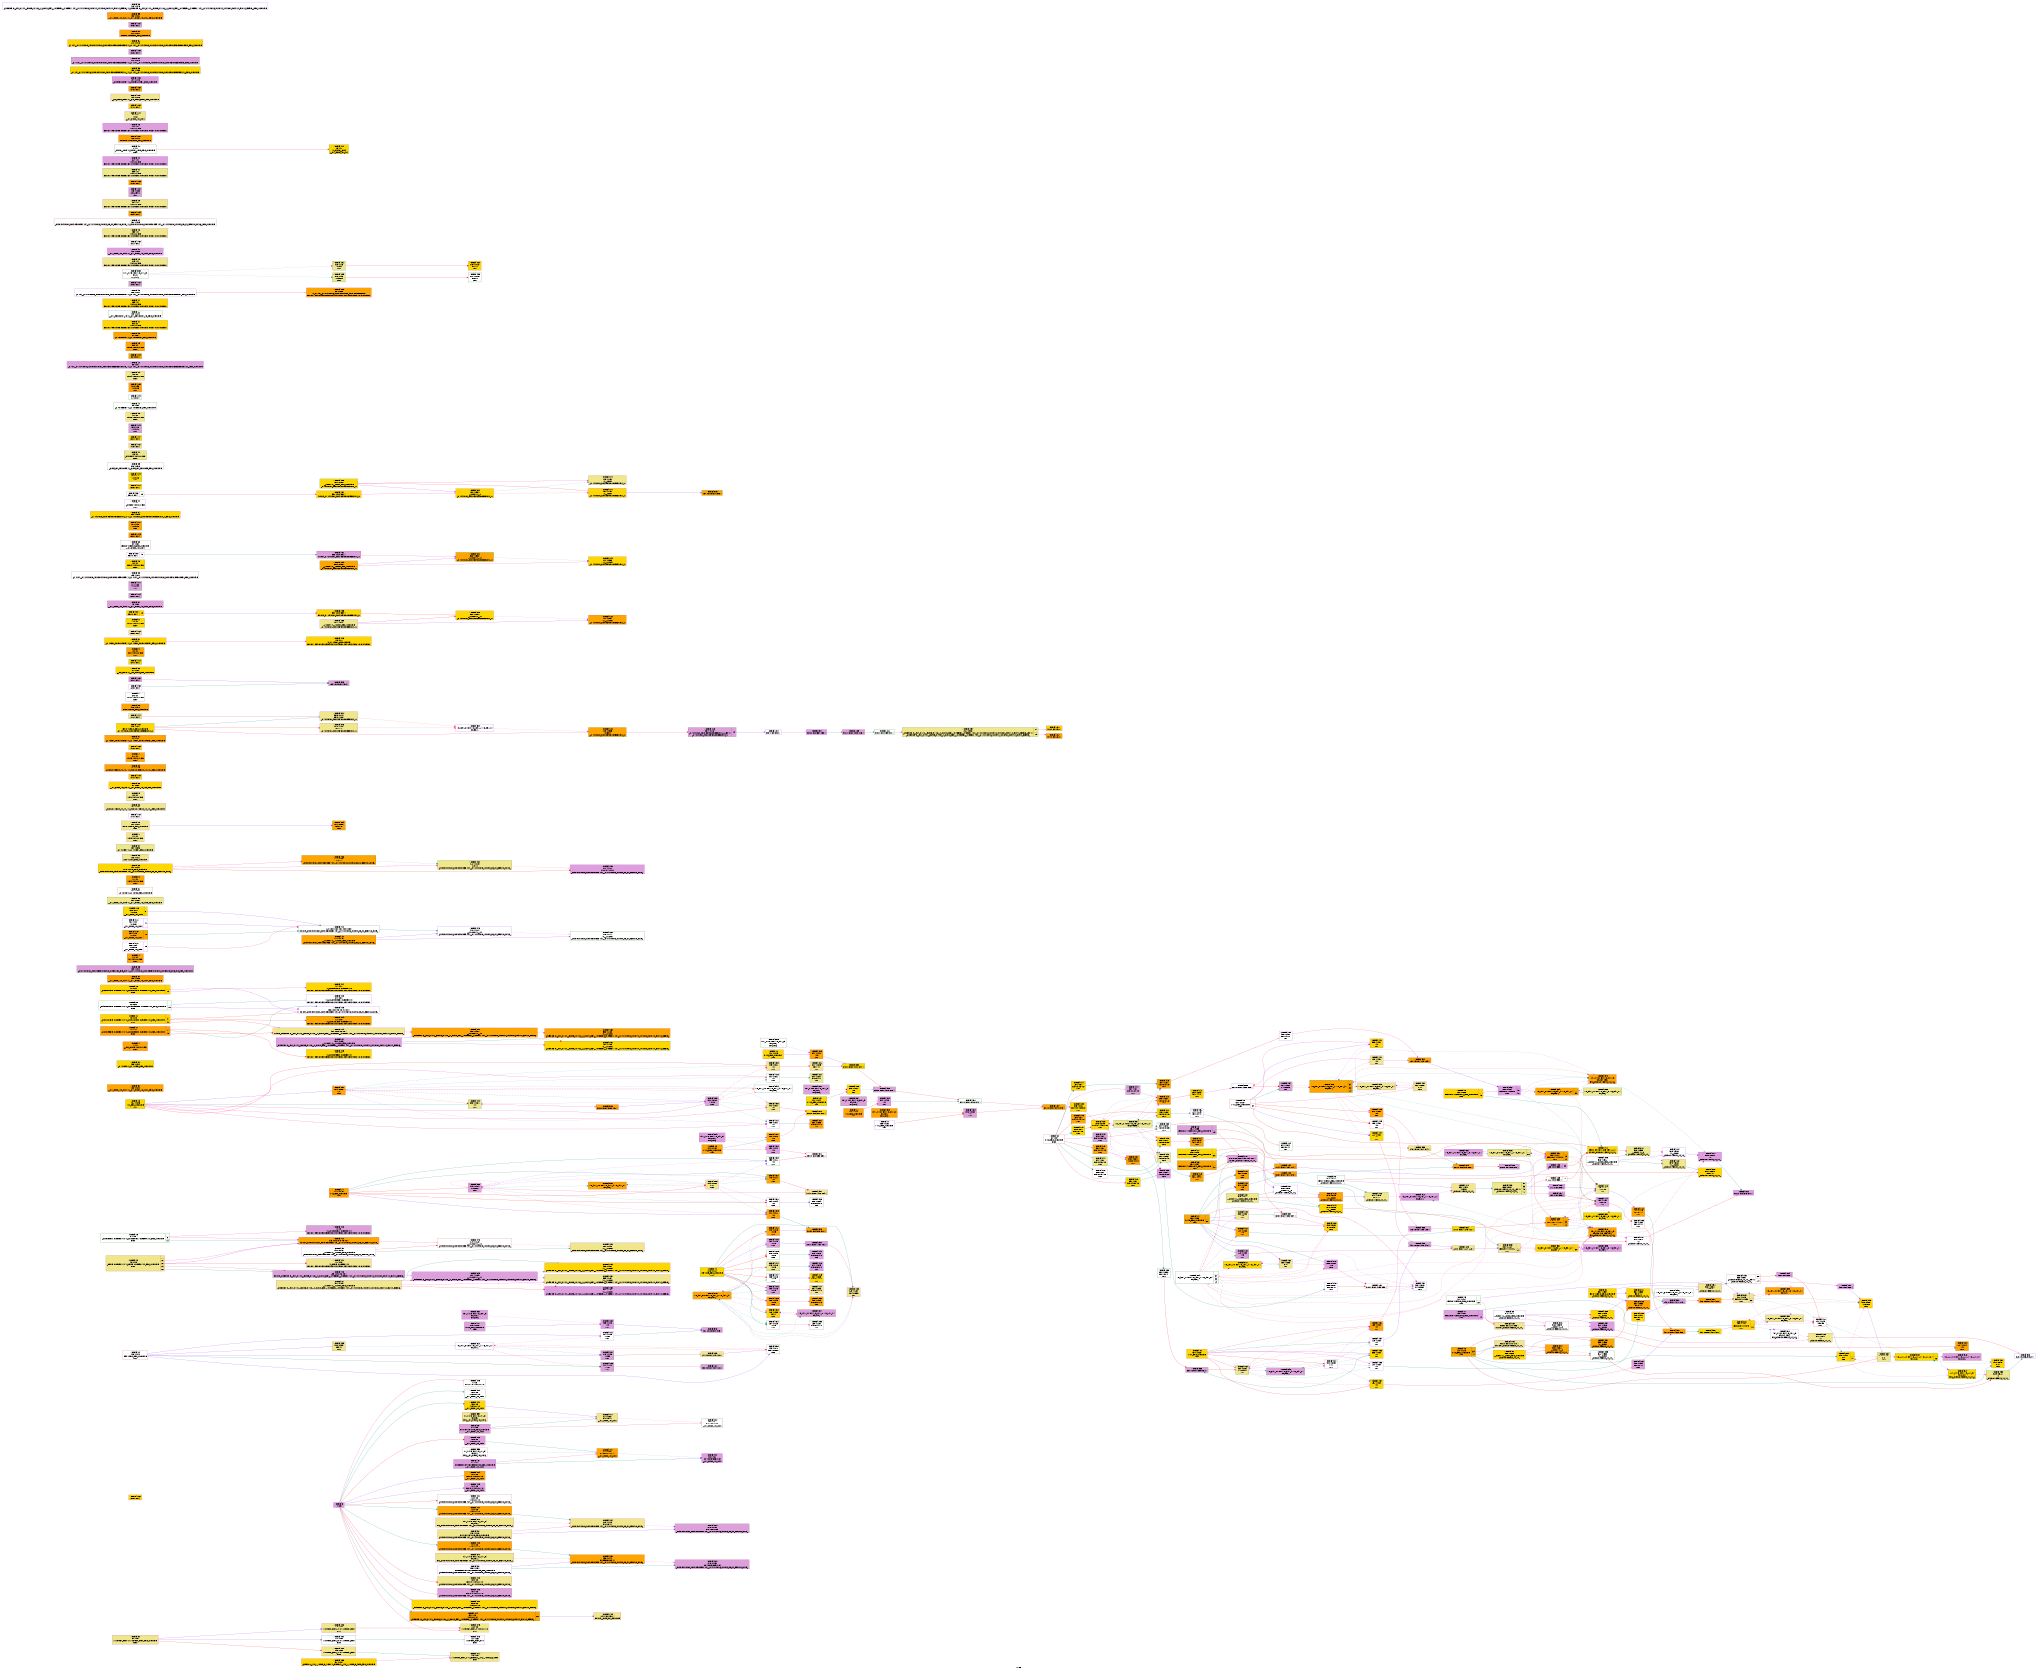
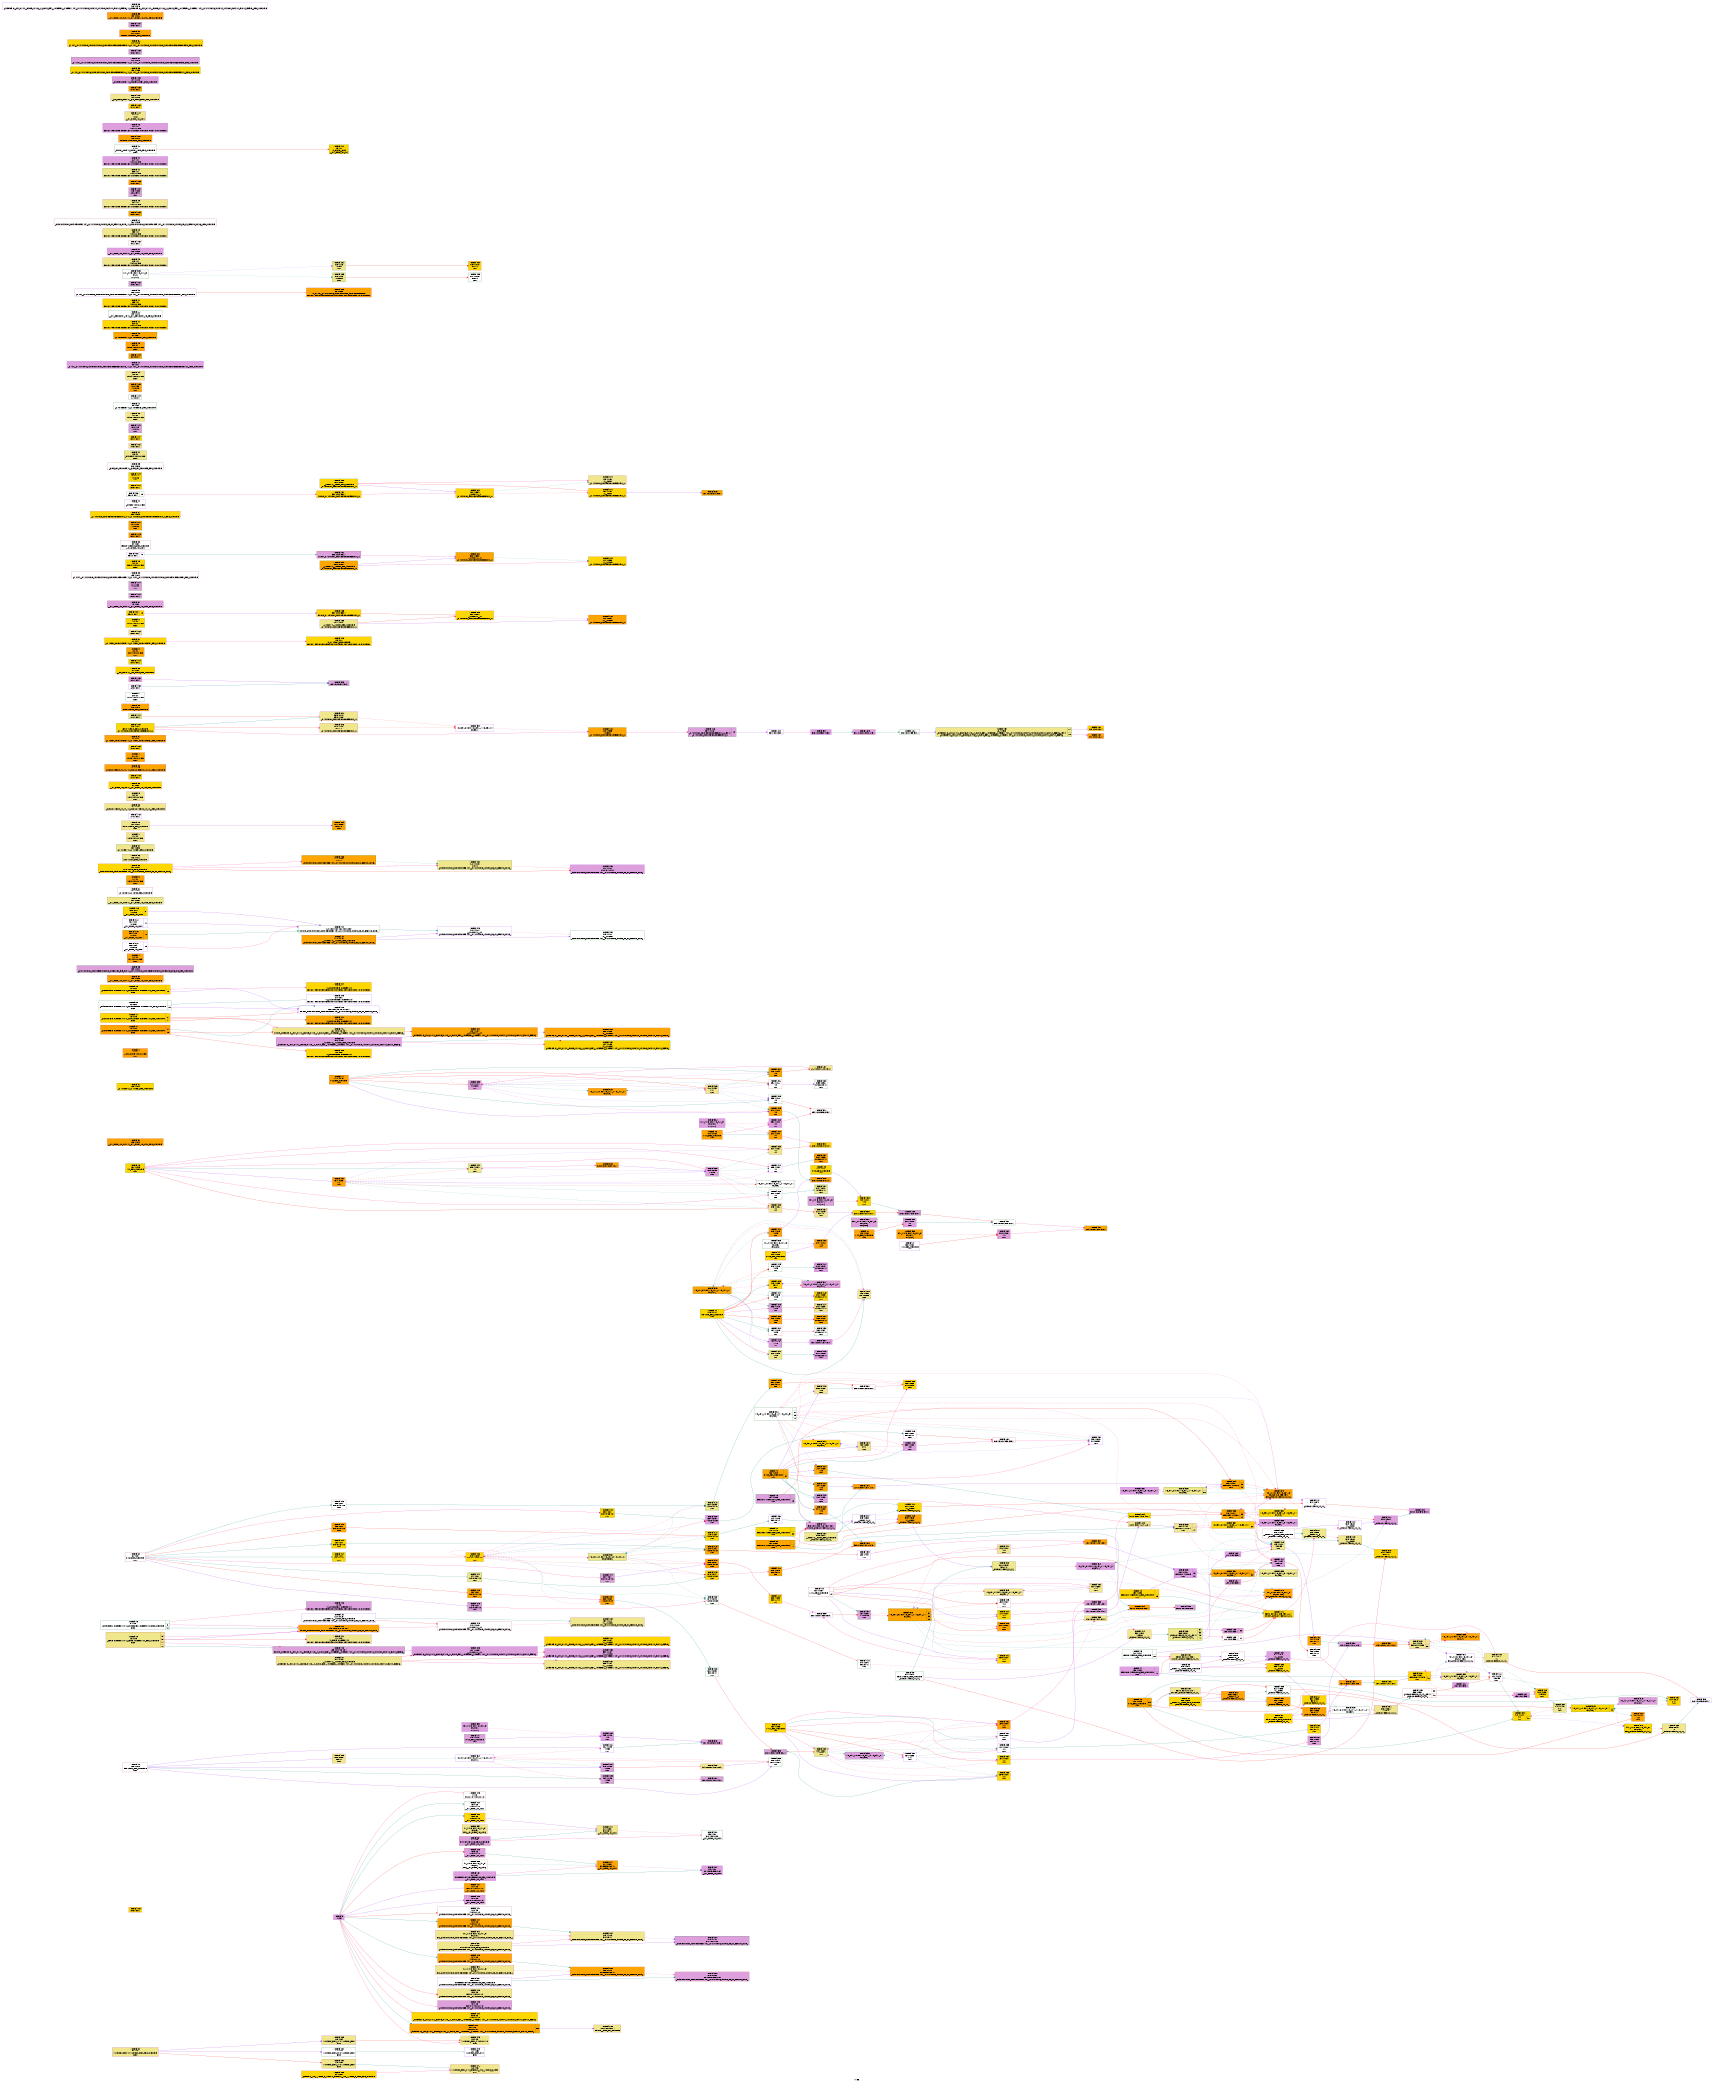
node "NodeID: 135": removed
edge "NodeID: 91" -> "NodeID: 249": removed
